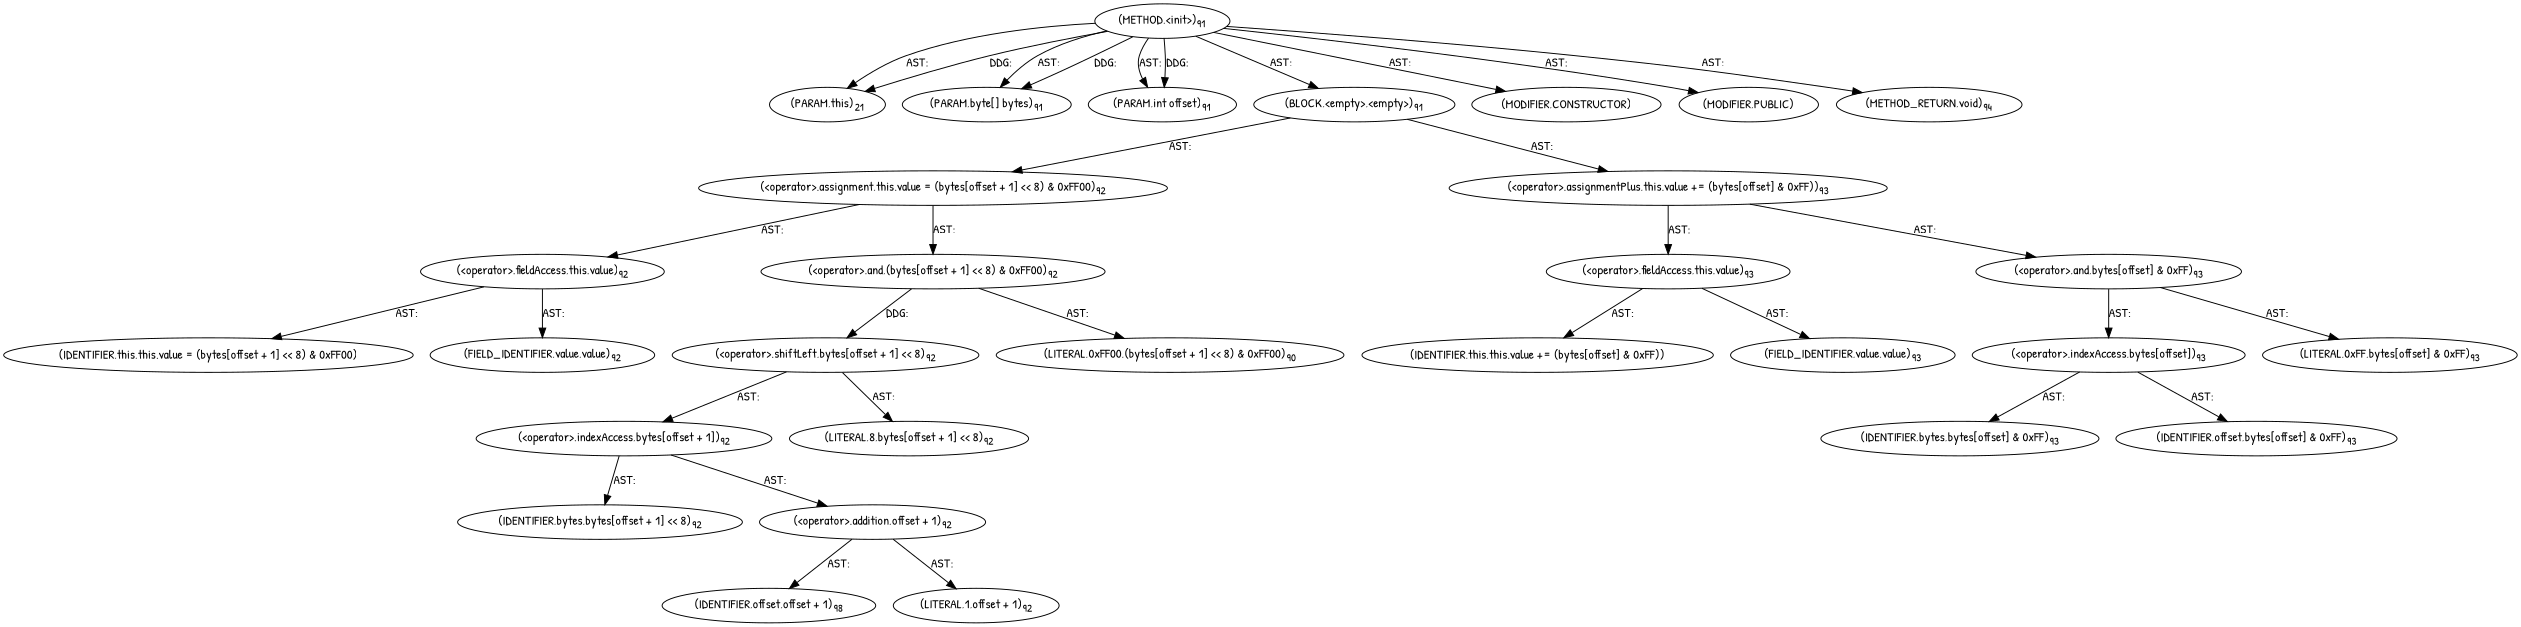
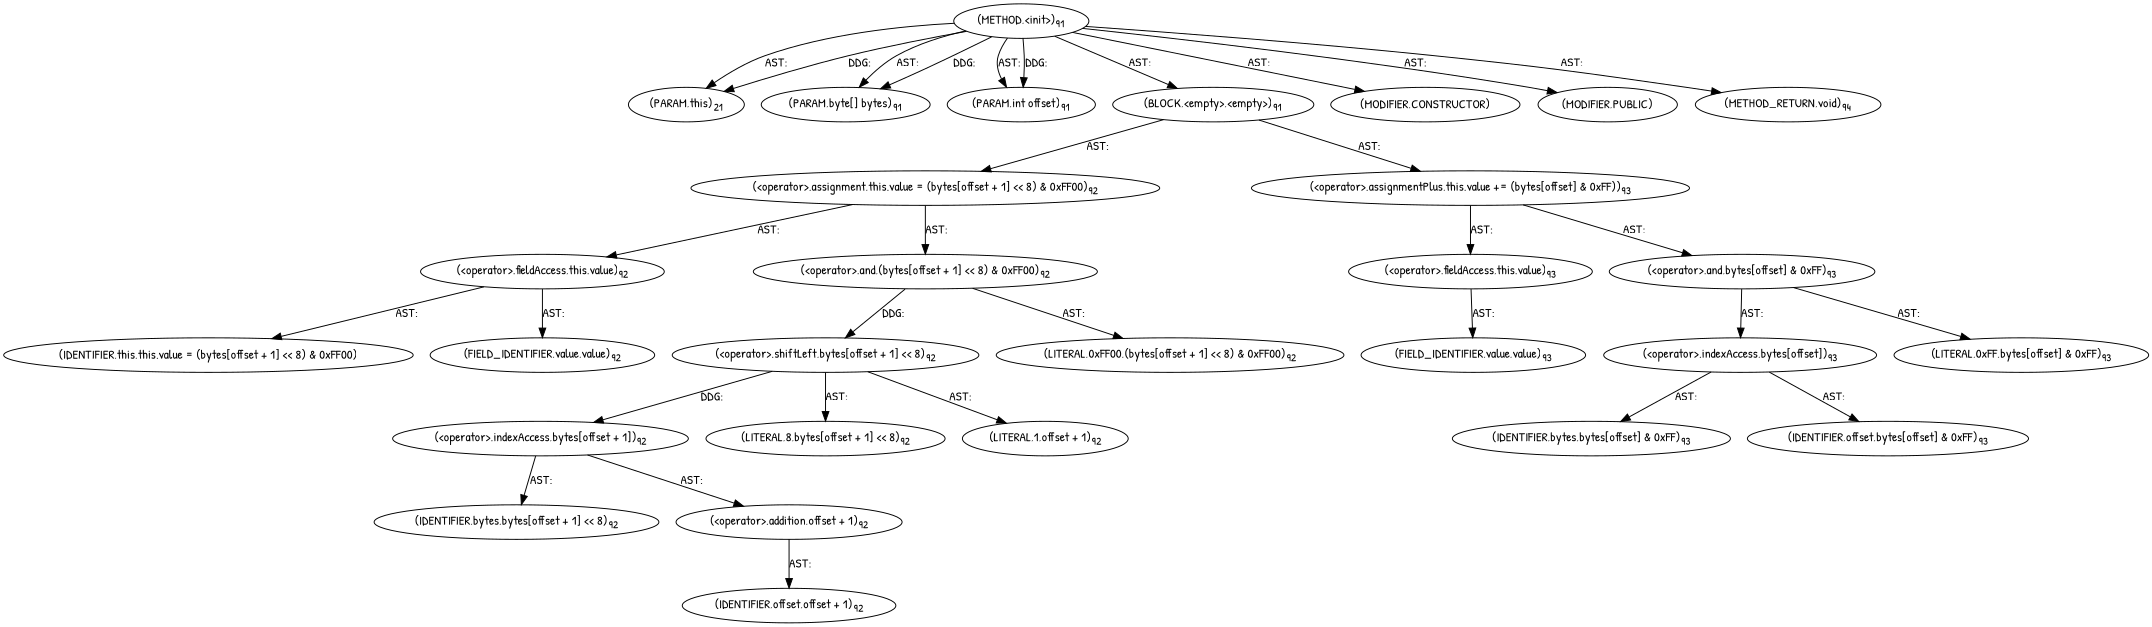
node "(LITERAL,0xFF00,(bytes[offset + 1] << 8) & 0xFF00)": text "90" -> "92"
node "(IDENTIFIER,this,this.value += (bytes[offset] & 0xFF))": removed
edge "(<operator>.shiftLeft,bytes[offset + 1] << 8)" -> "(<operator>.indexAccess,bytes[offset + 1])": label "AST: " -> "DDG: "
edge "(<operator>.addition,offset + 1)" -> "(LITERAL,1,offset + 1)": now "(<operator>.shiftLeft,bytes[offset + 1] << 8)" -> "(LITERAL,1,offset + 1)"
node "(IDENTIFIER,offset,offset + 1)": text "98" -> "92"
